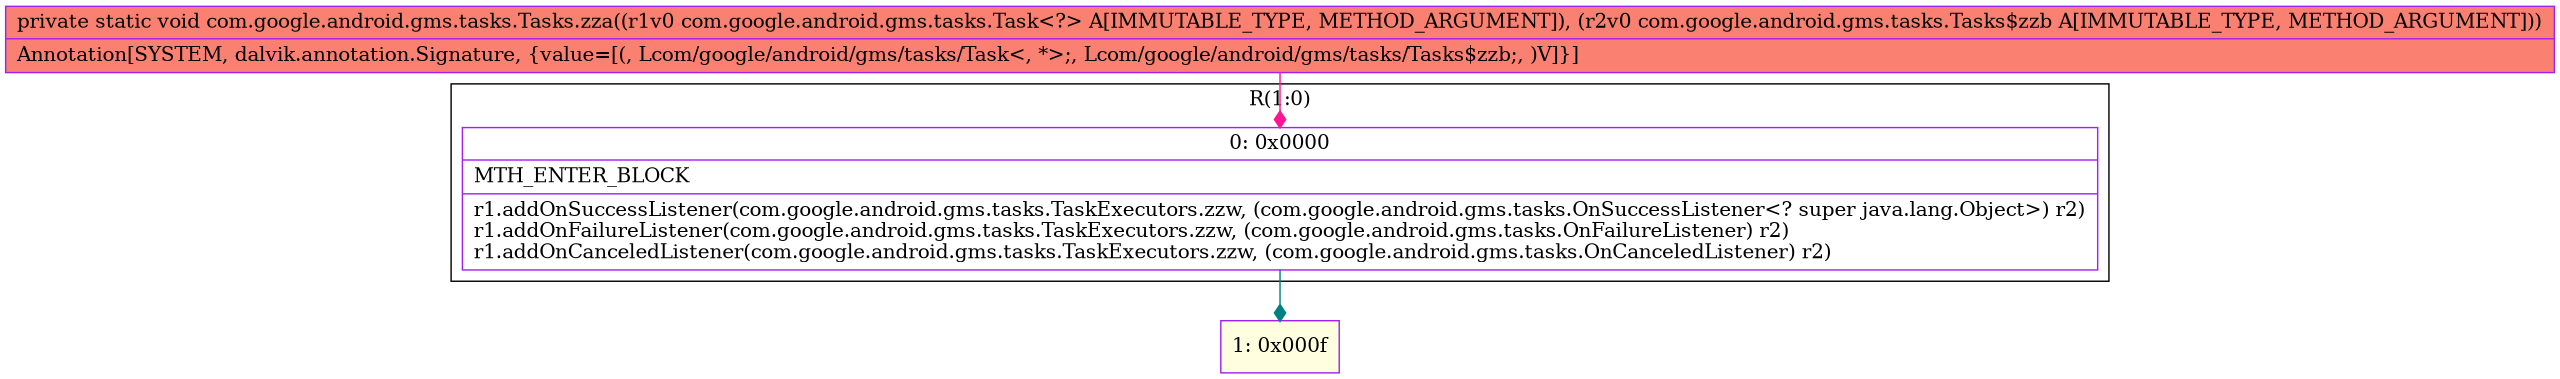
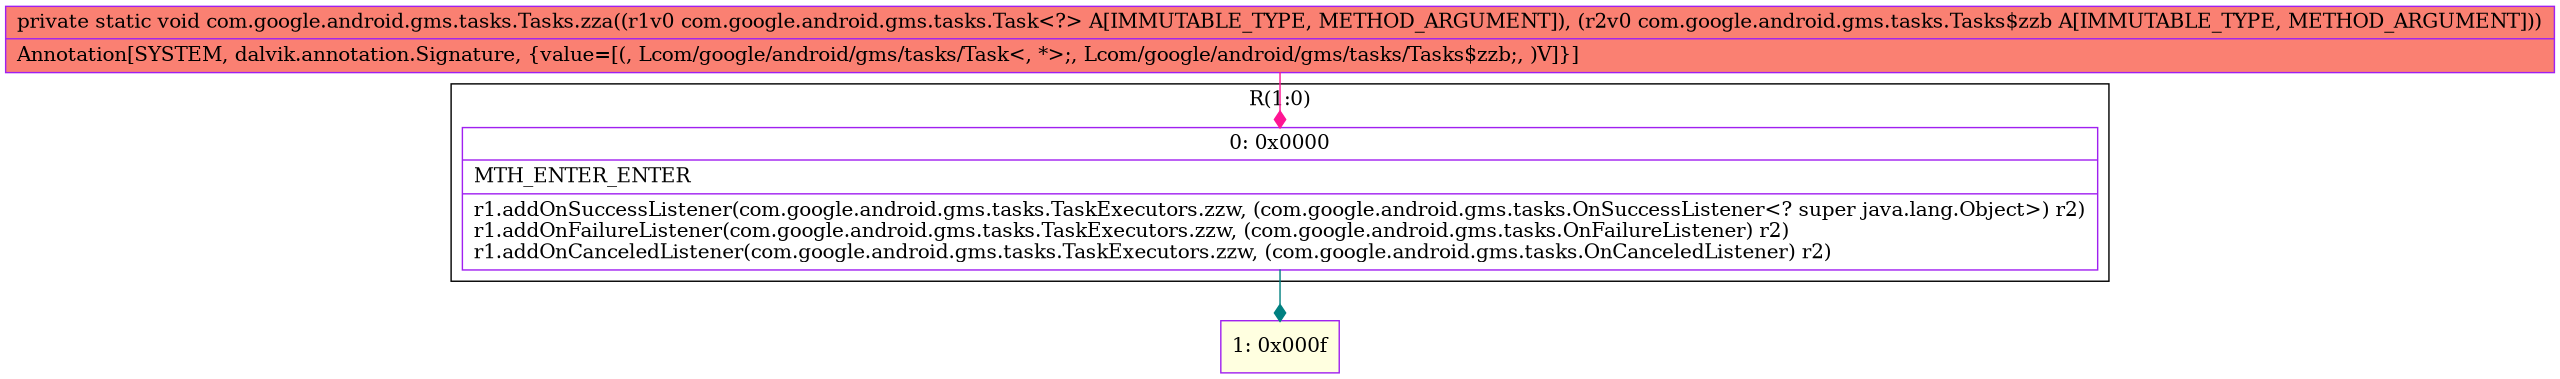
node "0: 0x0000": text "MTH_ENTER_BLOCK" -> "MTH_ENTER_ENTER"
